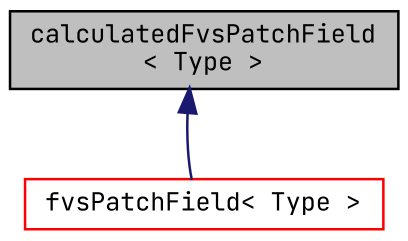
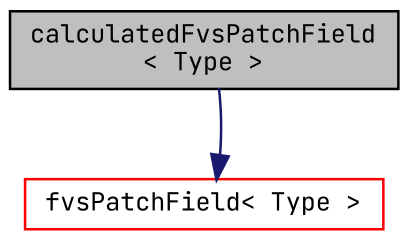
edge "fvsPatchField< Type >" -> "calculatedFvsPatchField < Type >": reversed
